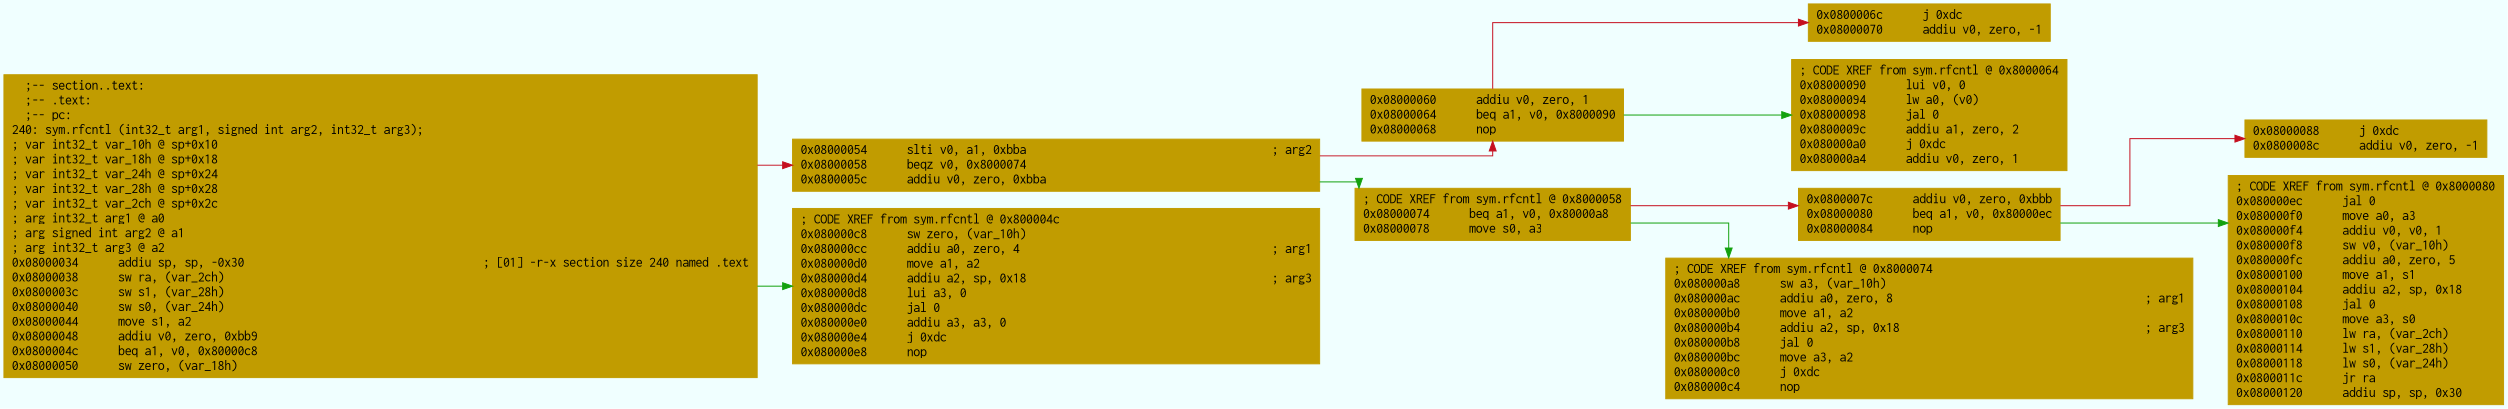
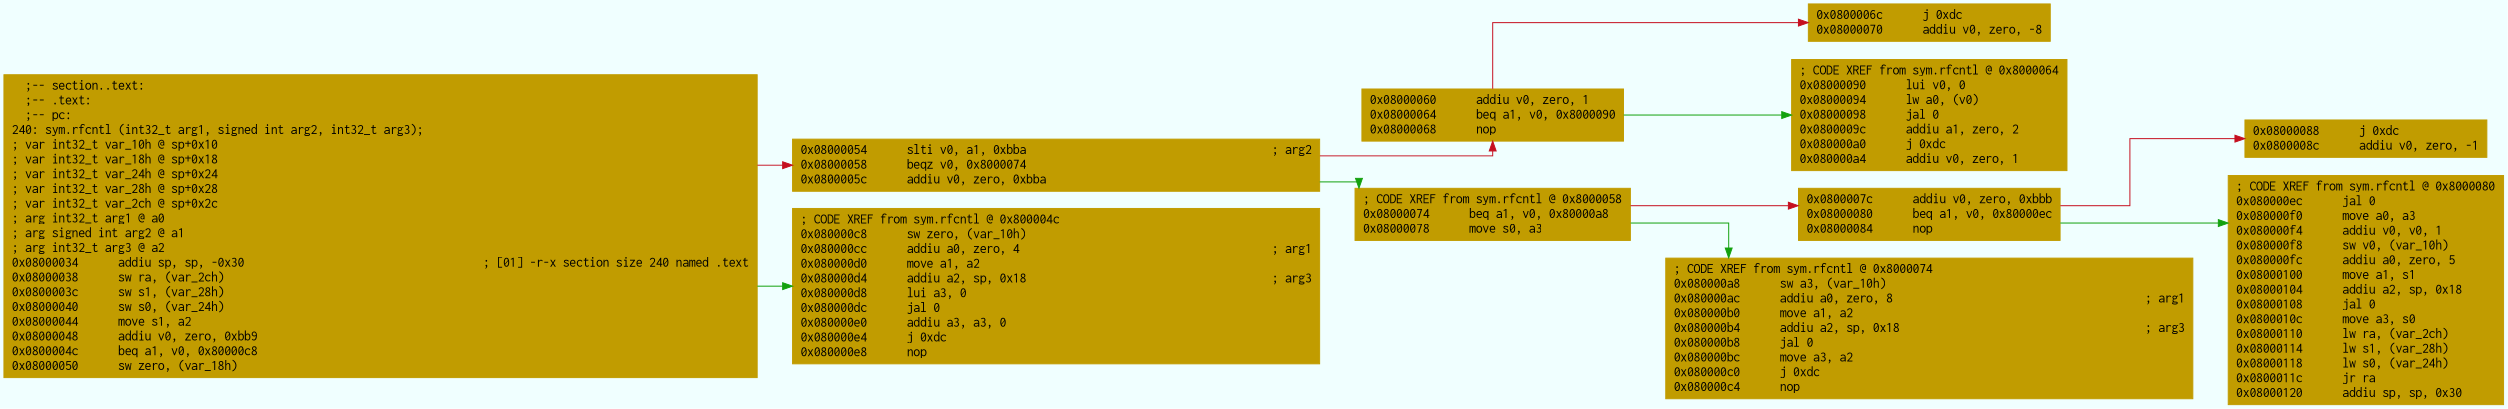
node "0x0800006c      j 0xdc 0x08000070      addiu v0, zero, -1": label "0x0800006c      j 0xdc 0x08000070      addiu v0, zero, -1" -> "0x0800006c      j 0xdc 0x08000070      addiu v0, zero, -8"
